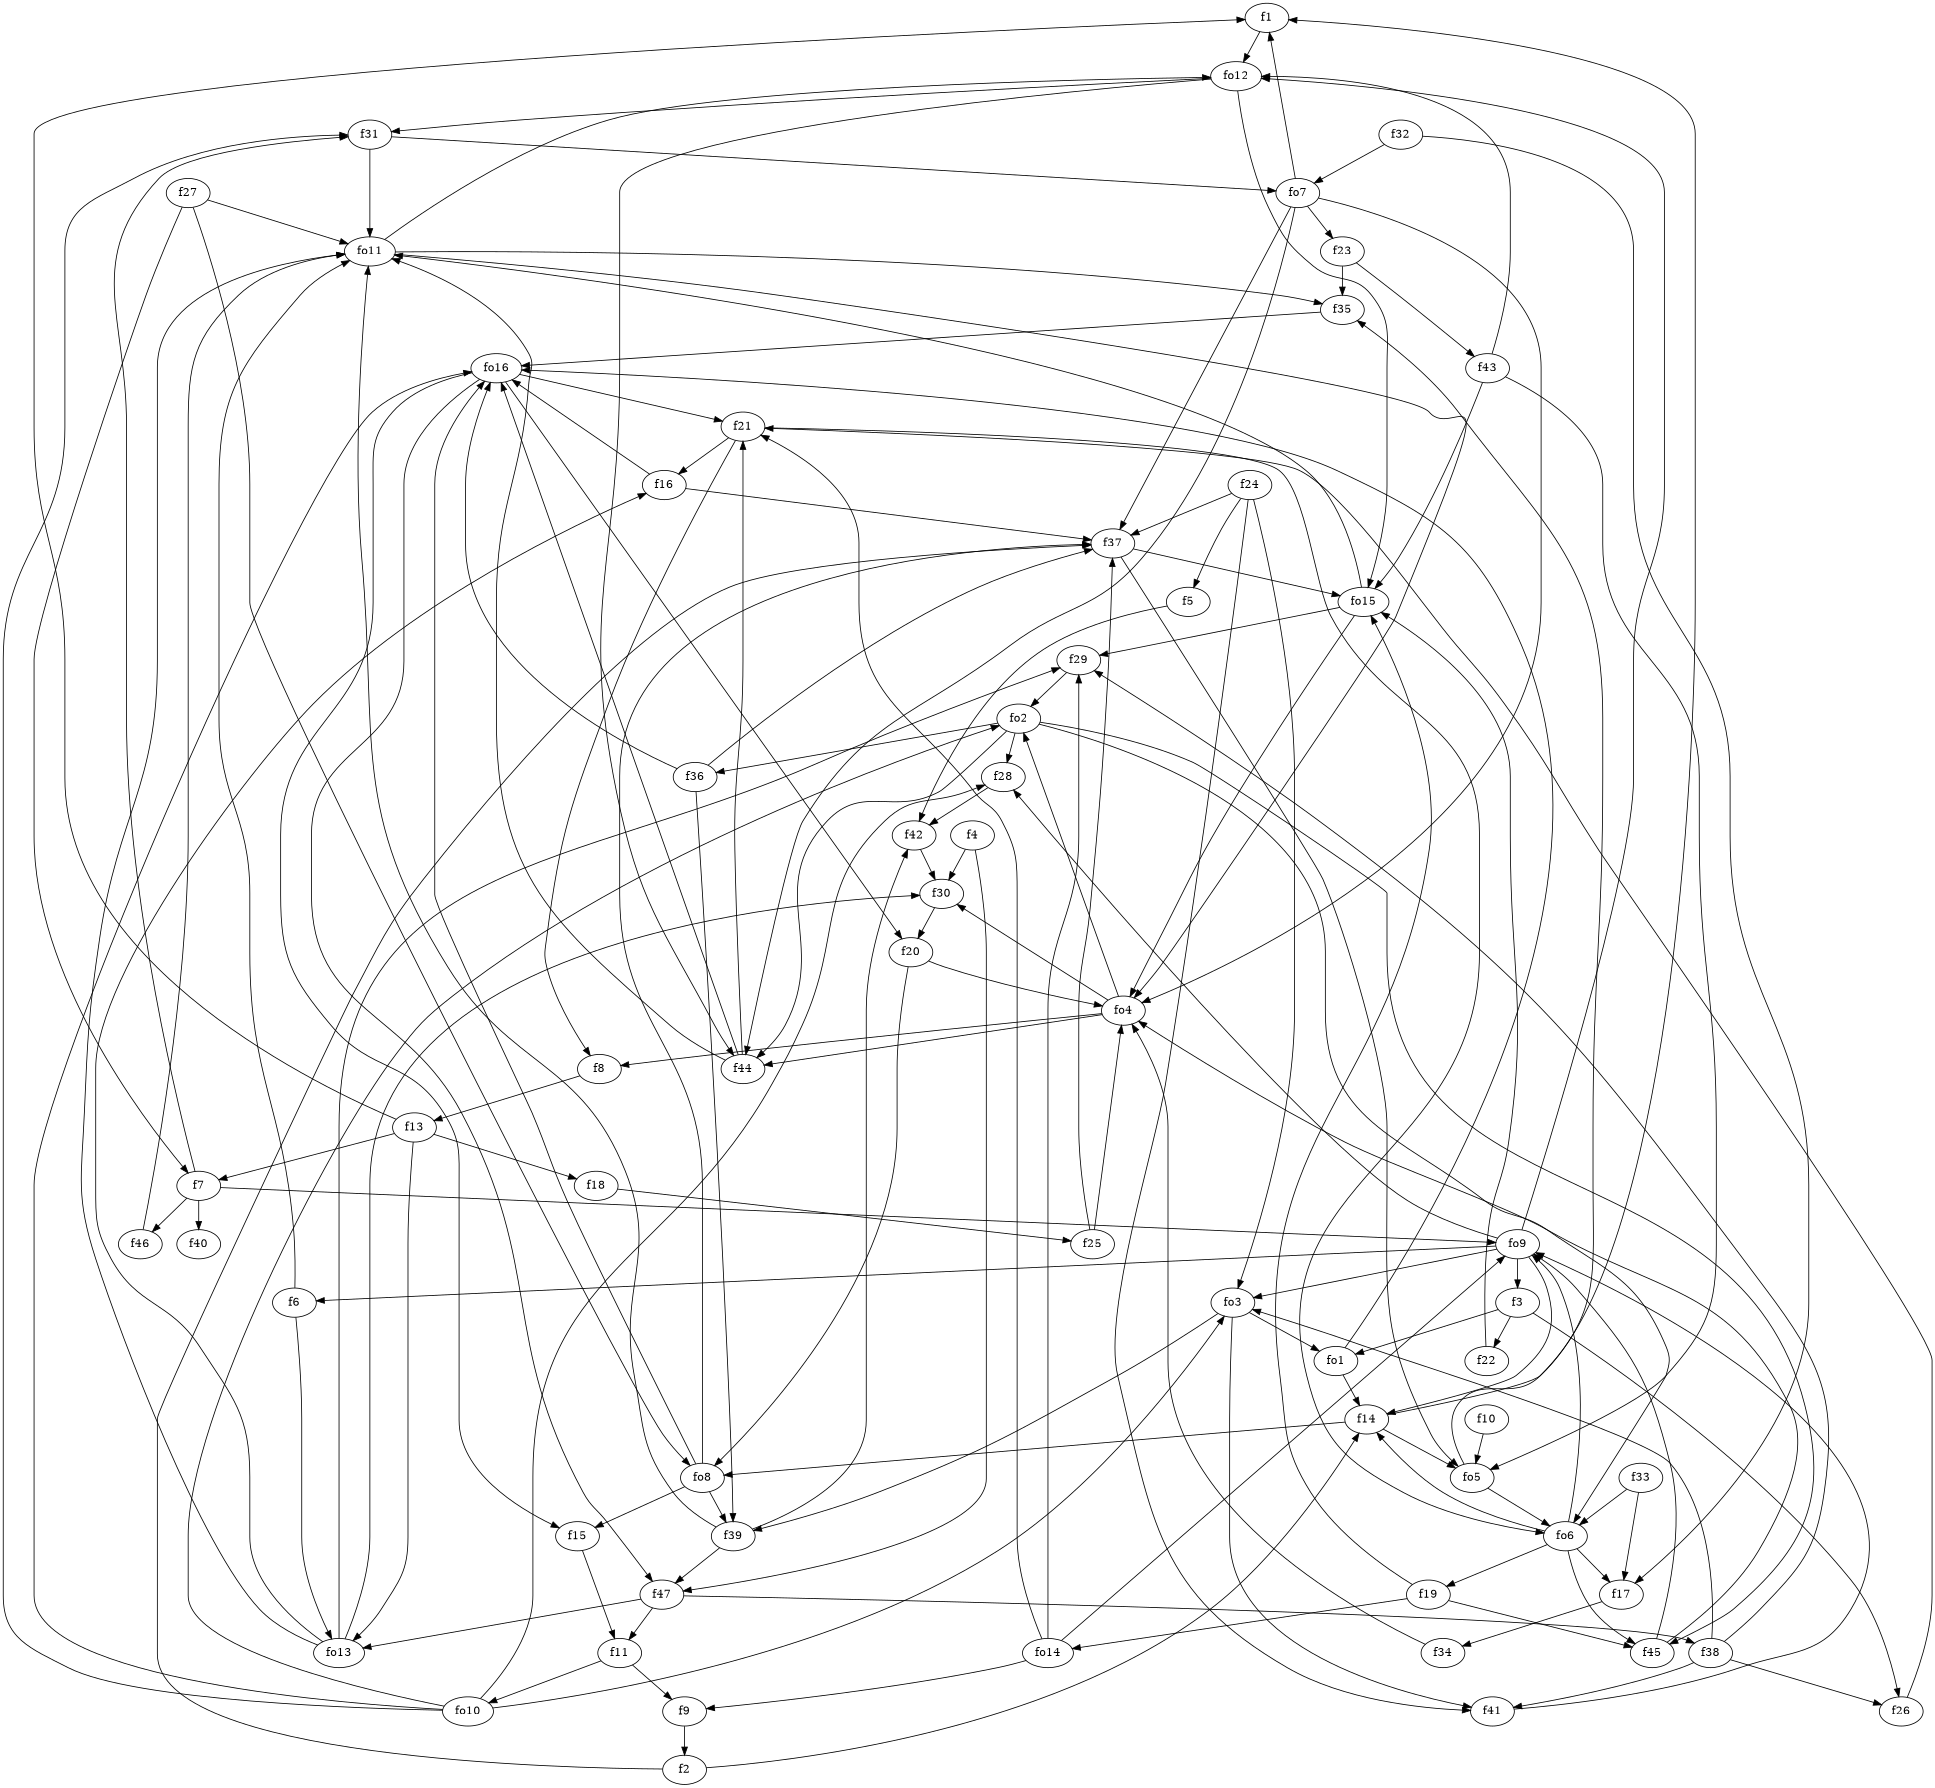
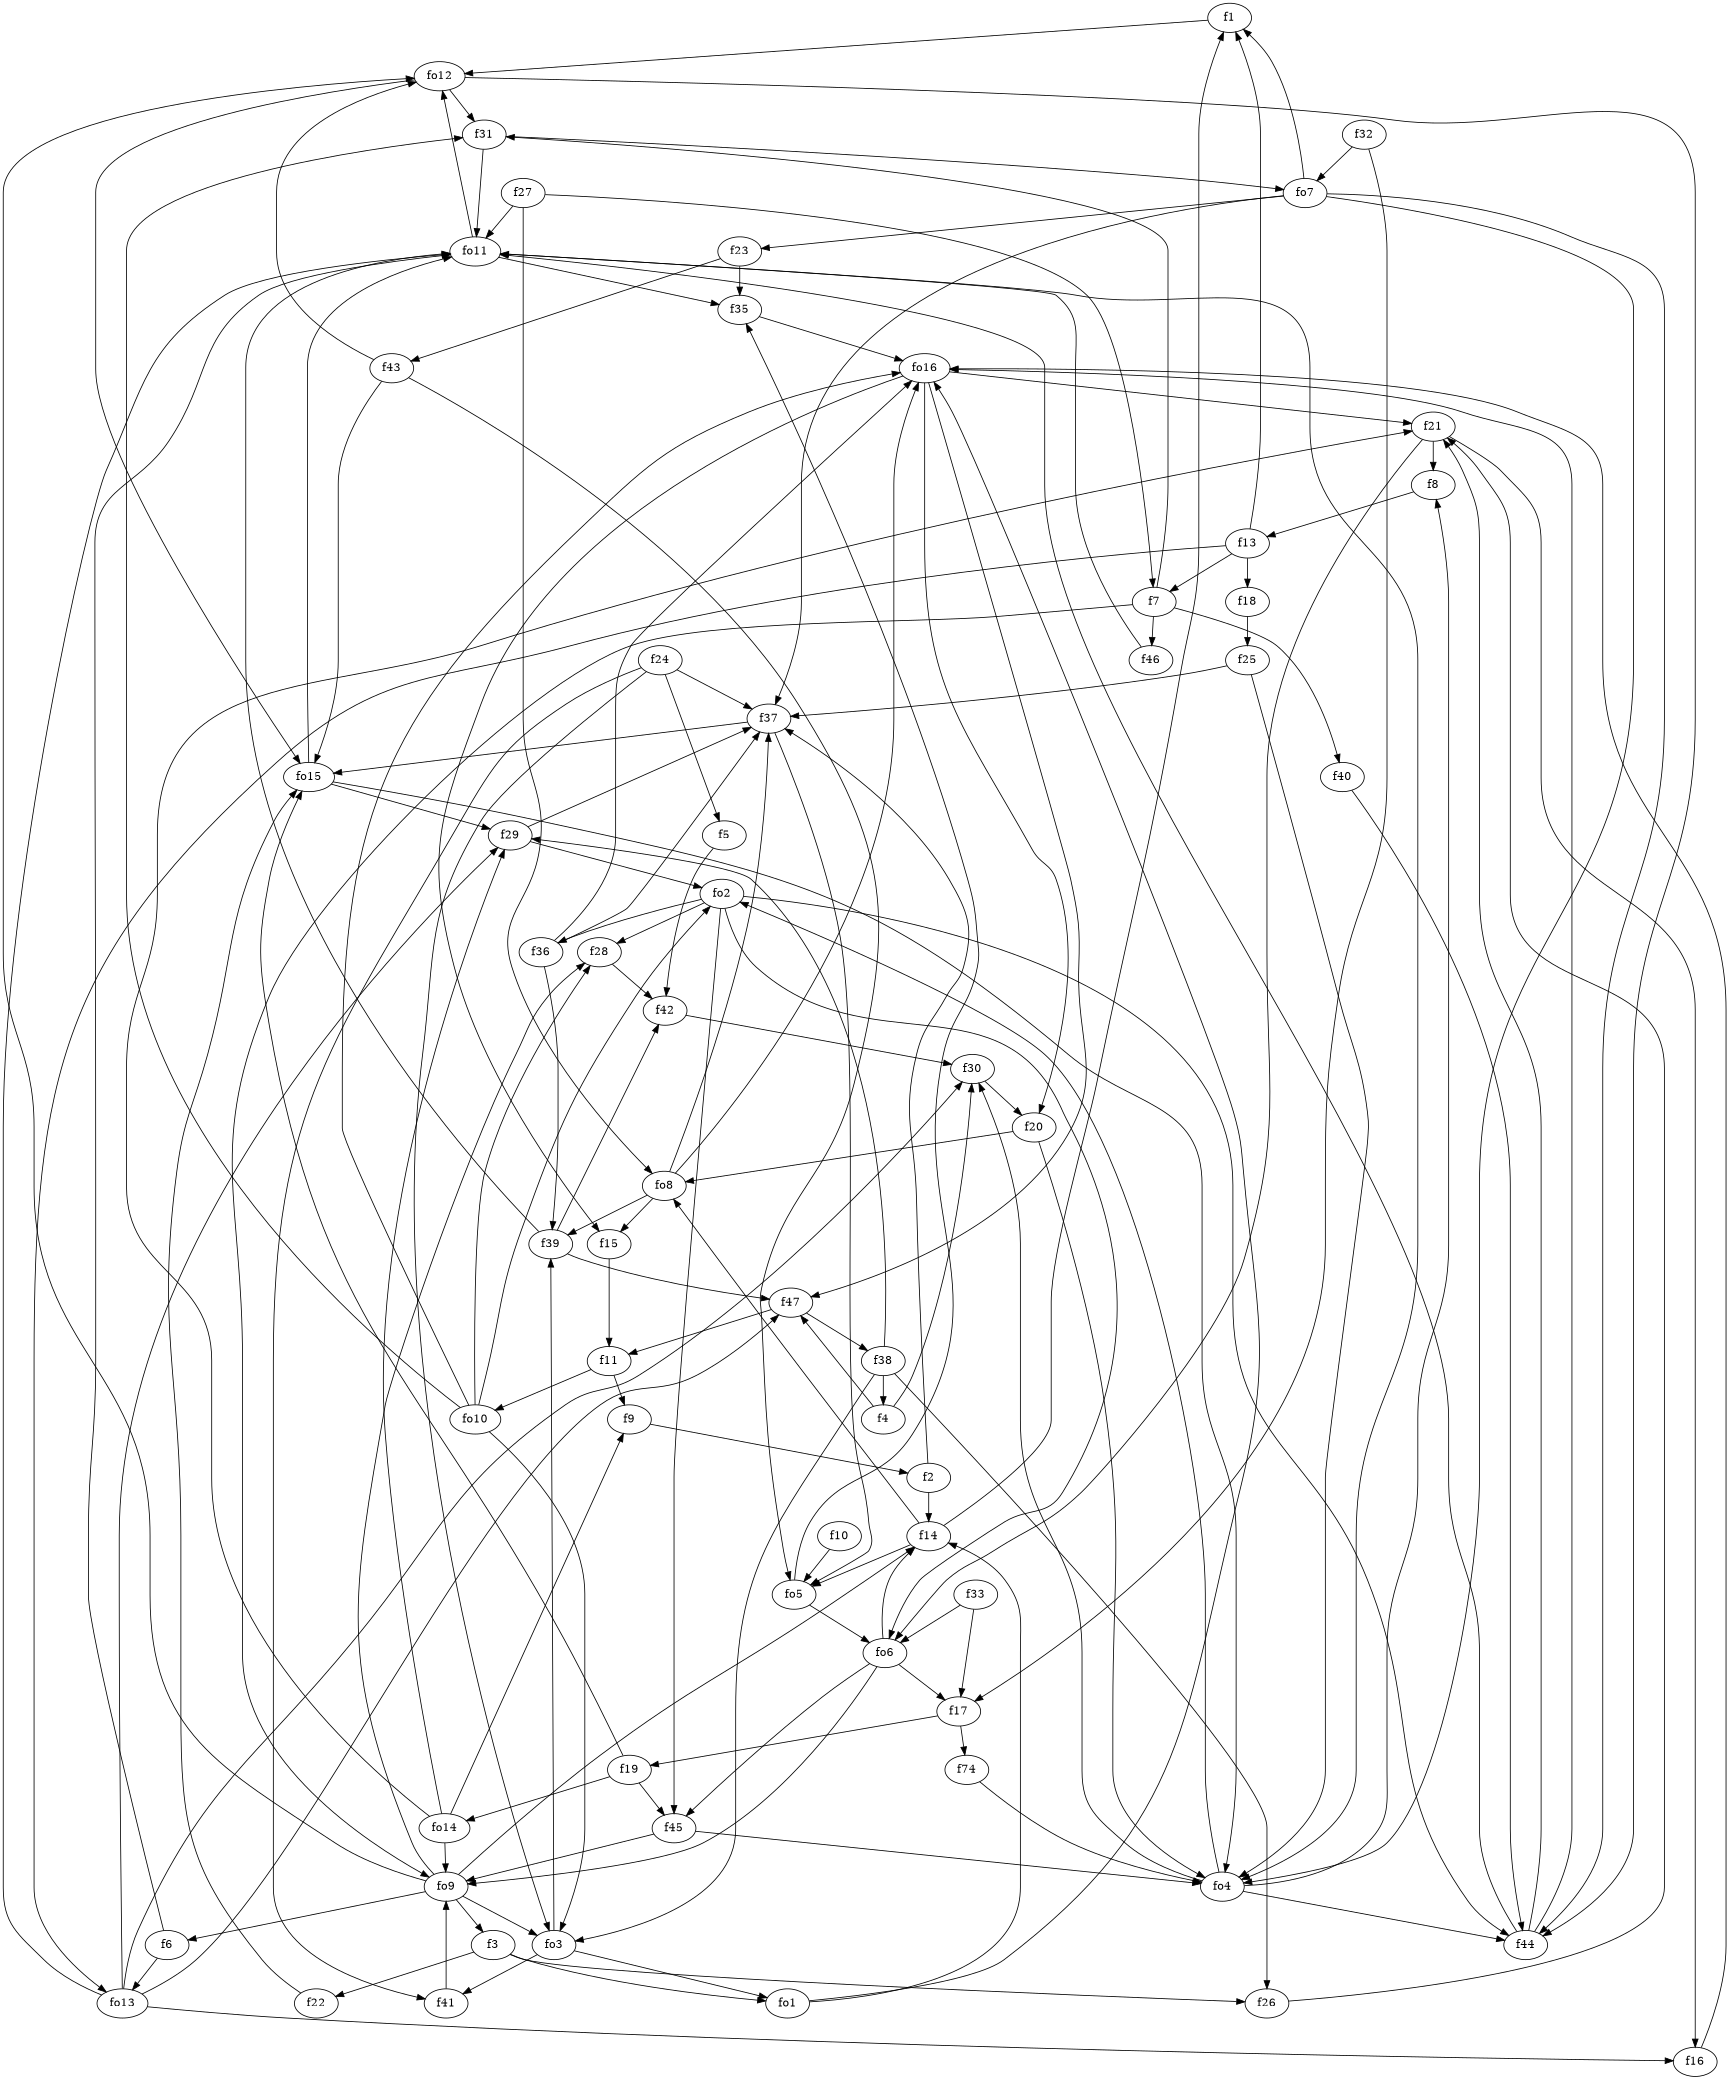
edge "f16" -> "f37": now "f29" -> "f37"
edge "f40" -> "f44": added
edge "fo6" -> "f19": now "f17" -> "f19"
edge "f47" -> "fo13": reversed
node "f34": label "f34" -> "f74"
edge "f38" -> "f41": now "f38" -> "f4"
